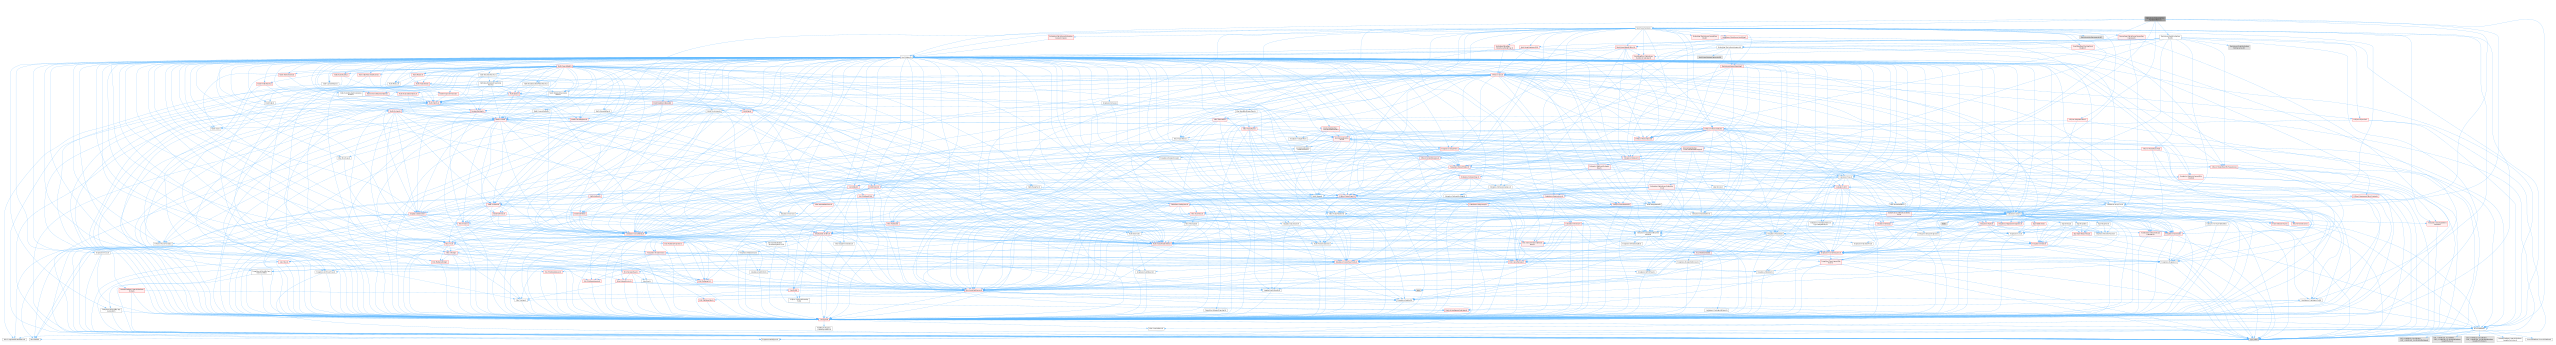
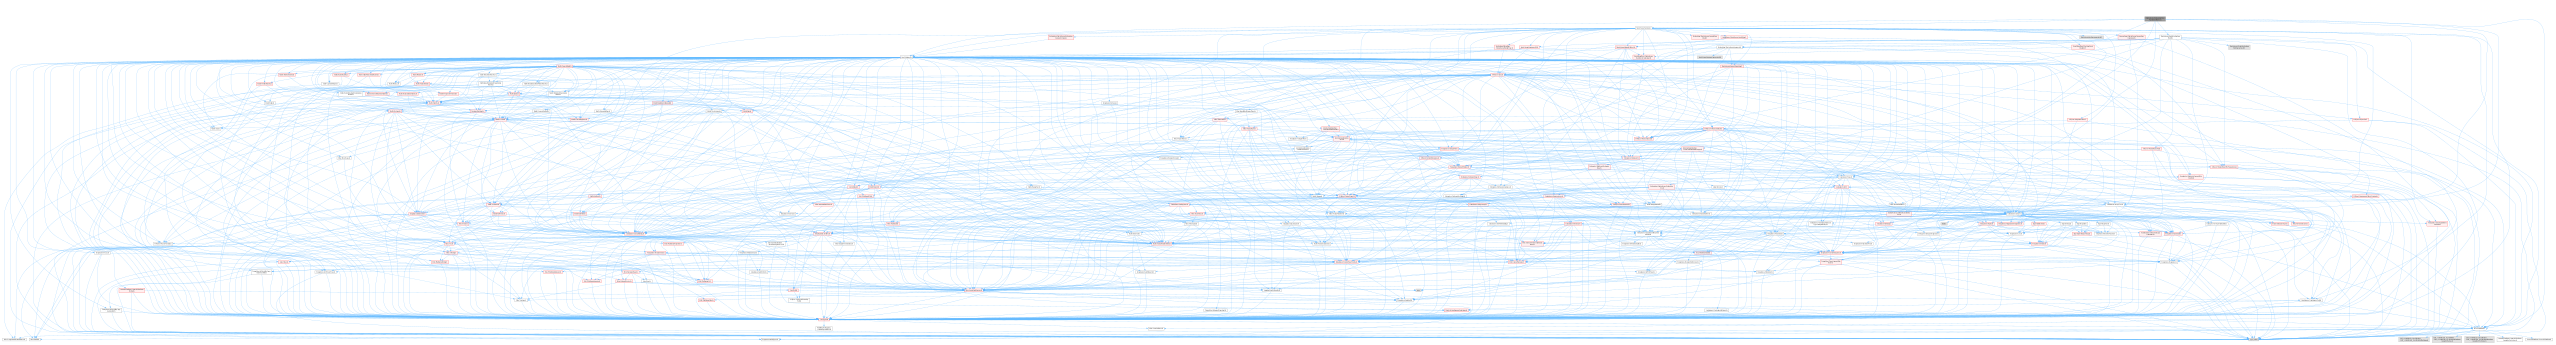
node "Containers/AllowShrinking.h": added
